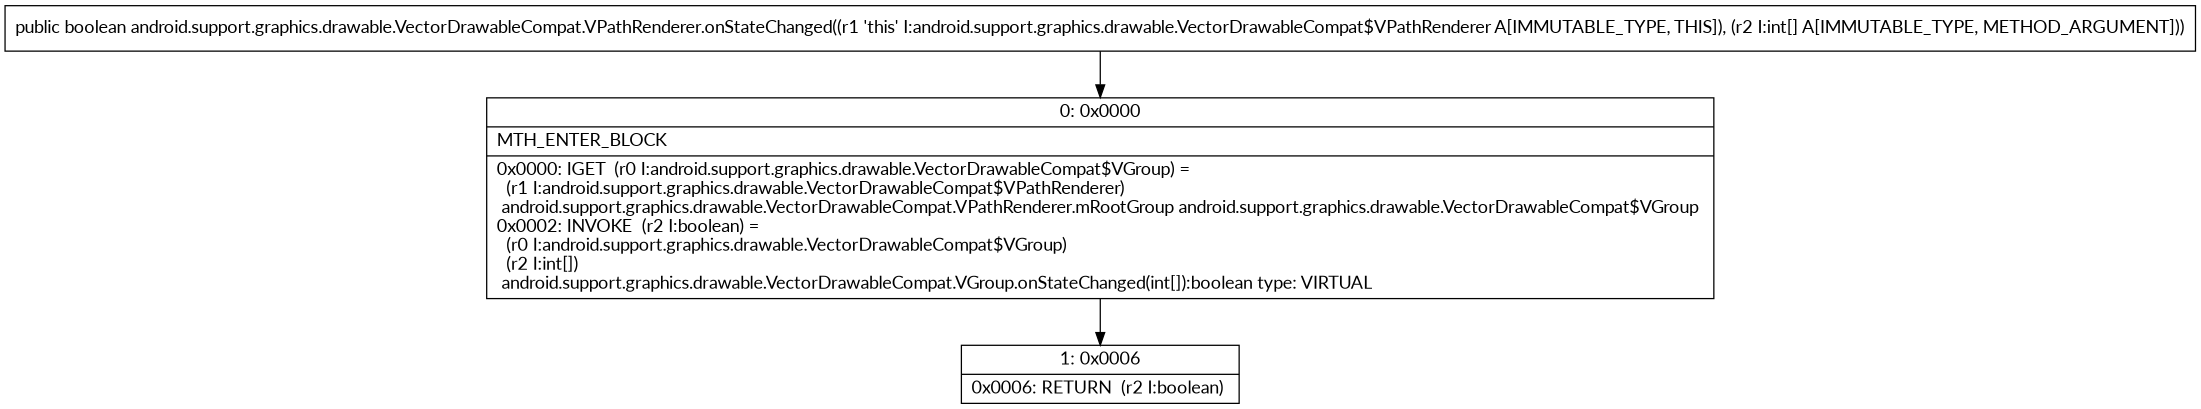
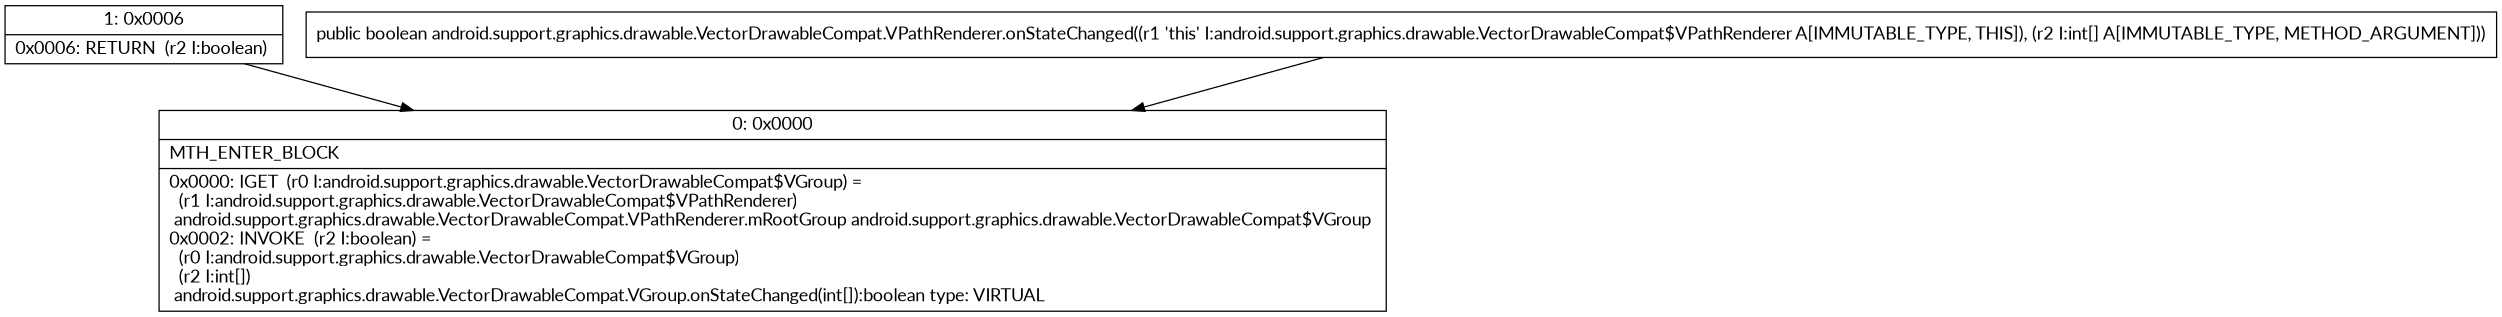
edge "0: 0x0000" -> "1: 0x0006": reversed
